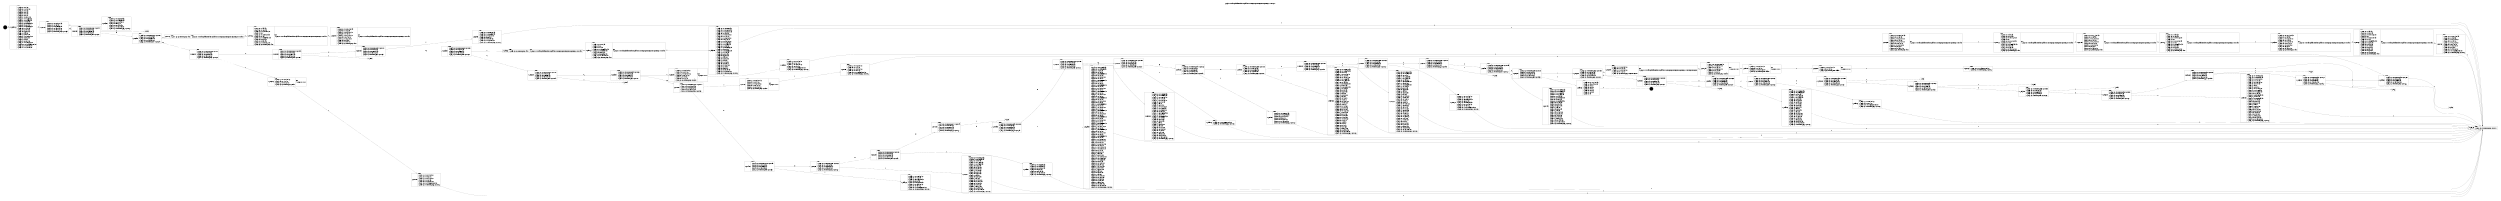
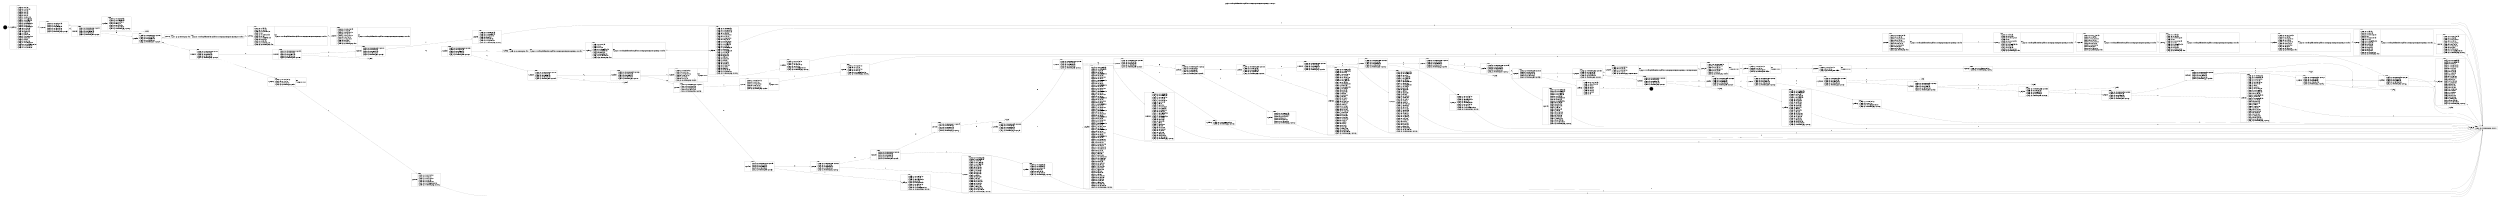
node "0x4019e4 [106]": added
